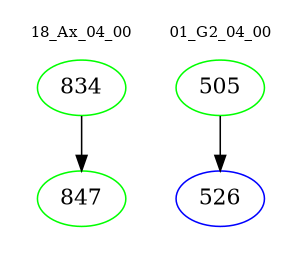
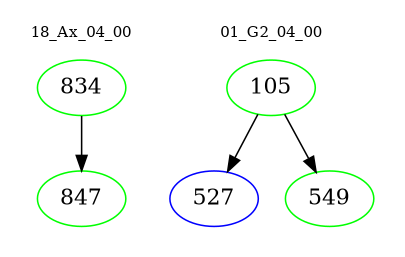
node "505": label "505" -> "105"
node "526": label "526" -> "527"
node "549": added
